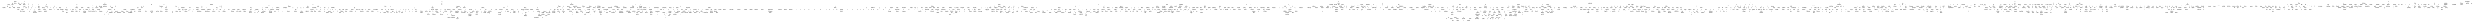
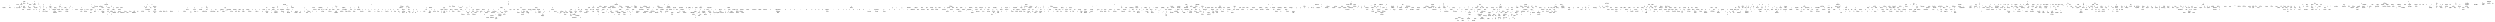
node "b'functional programming'": added
